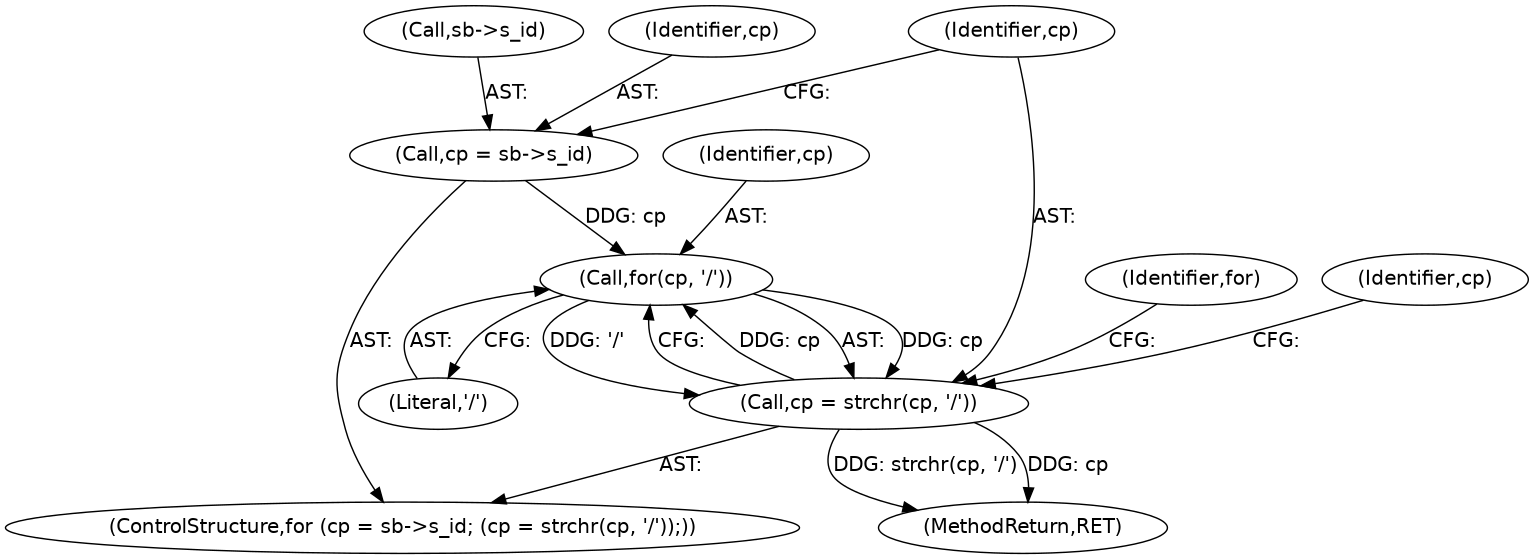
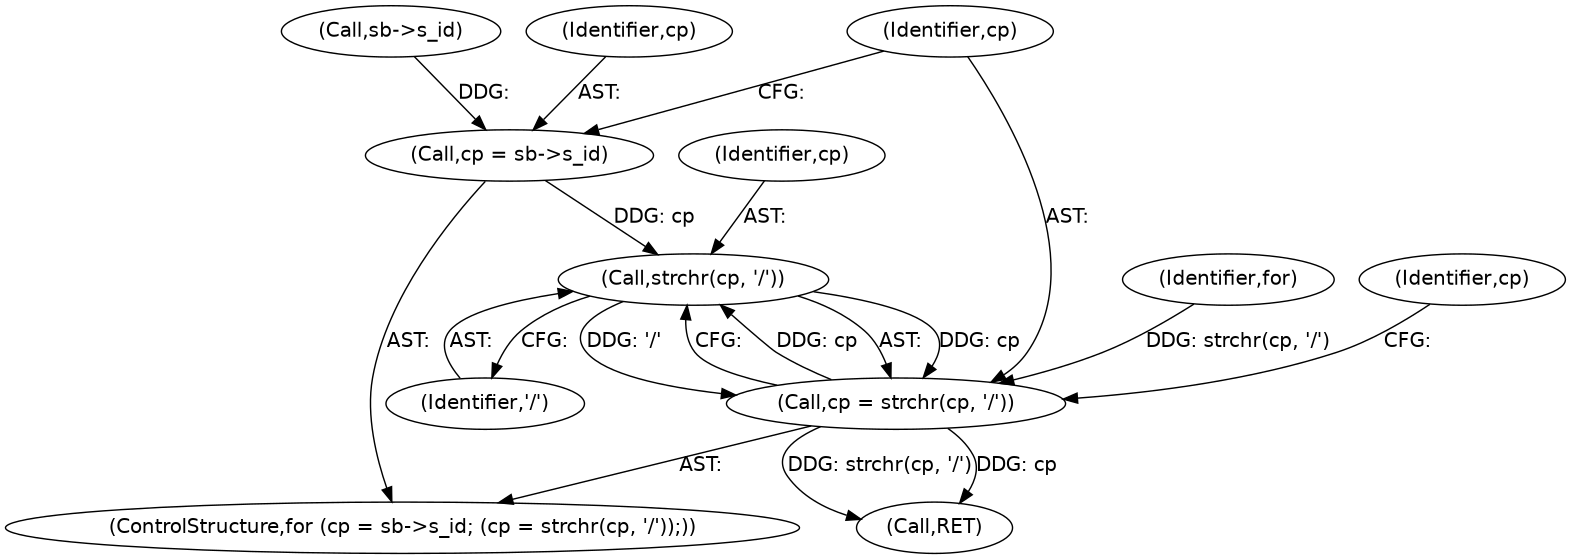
edge "(Call,sb->s_id)" -> "(Call,cp = sb->s_id)": label "AST: " -> "DDG: "
node "(Call,for(cp, '/'))": label "(Call,for(cp, '/'))" -> "(Call,strchr(cp, '/'))"
edge "(Identifier,for)" -> "(Call,cp = strchr(cp, '/'))": label "CFG: " -> "DDG: strchr(cp, '/')"
node "(Literal,'/')": label "(Literal,'/')" -> "(Identifier,'/')"
node "(MethodReturn,RET)": label "(MethodReturn,RET)" -> "(Call,RET)"
